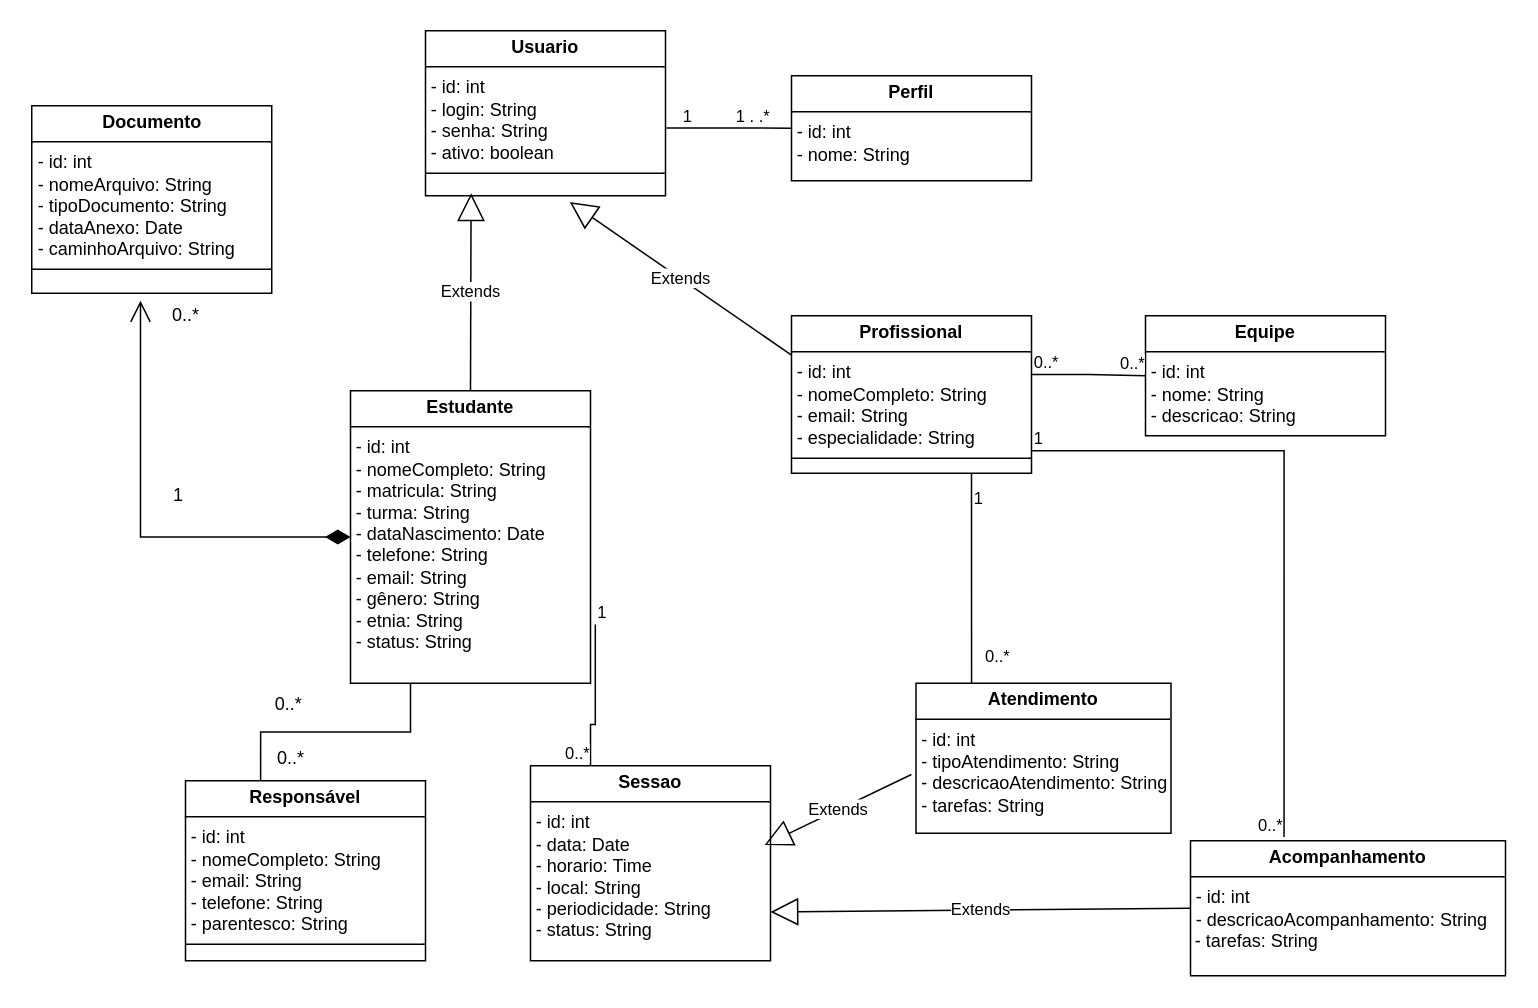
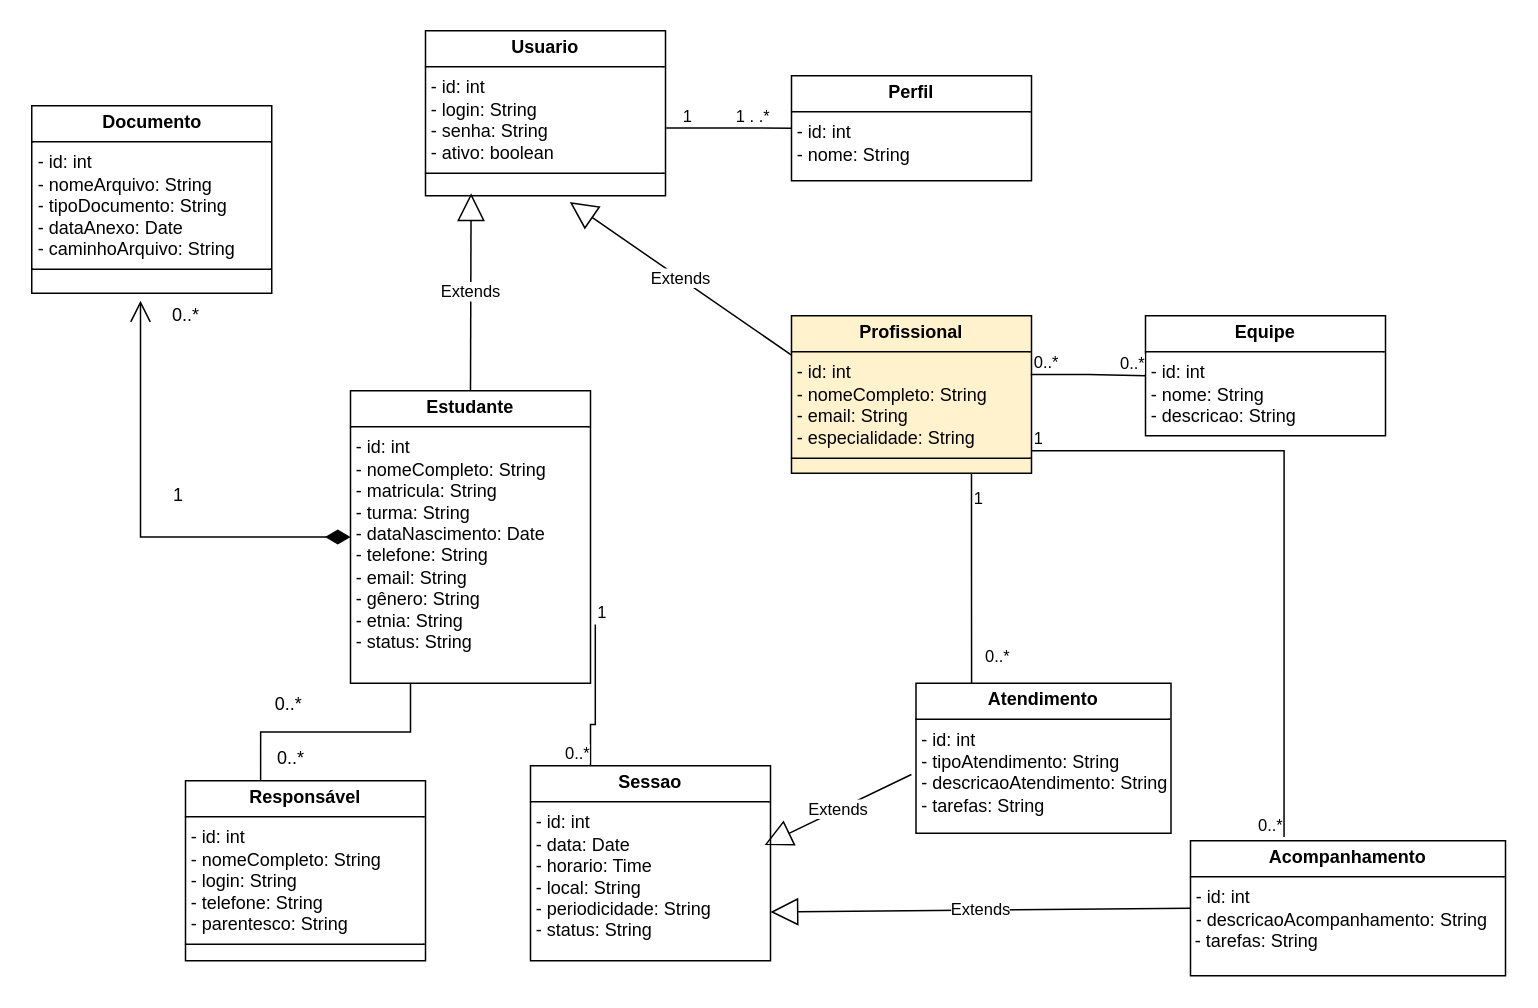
node "Profissional - id: int - nomeCompleto: String - email: String - especialidade: String": fillcolor #ffffff -> #fff2cc
node "Responsável - id: int - nomeCompleto: String - email: String - telefone: String - parentesco: String": label "Responsável - id: int - nomeCompleto: String - email: String - telefone: String - parentesco: String" -> "Responsável - id: int - nomeCompleto: String - login: String - telefone: String - parentesco: String"
